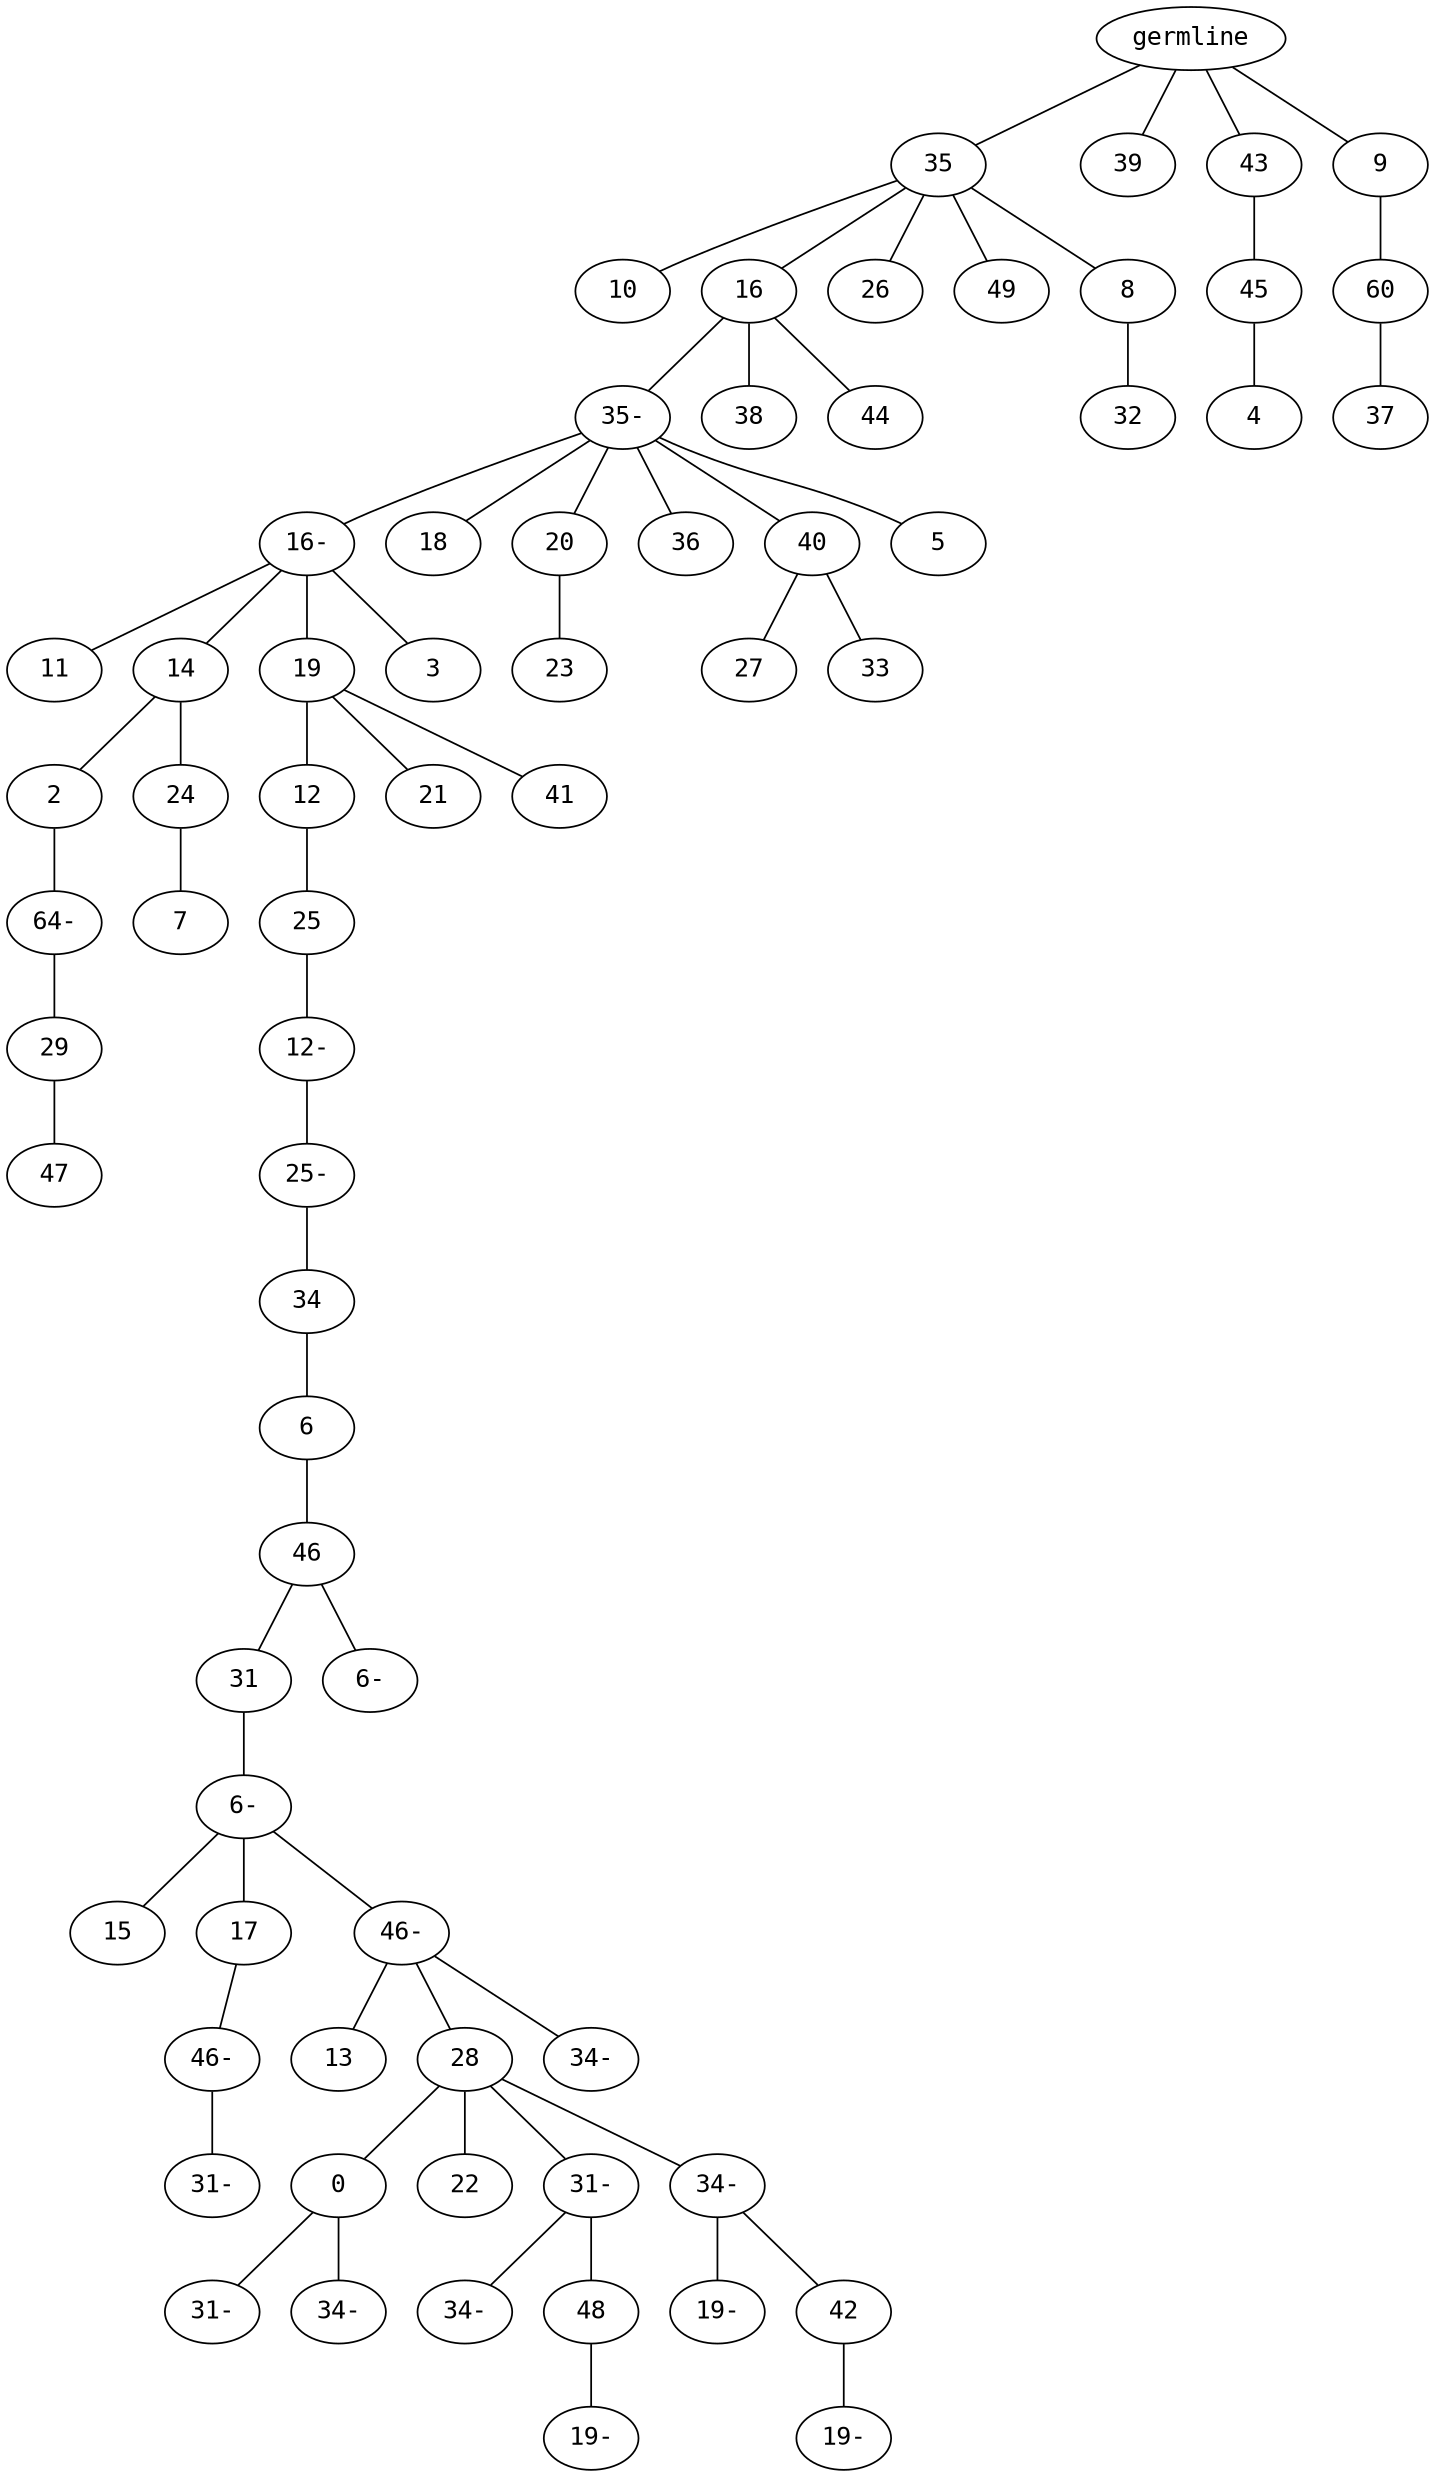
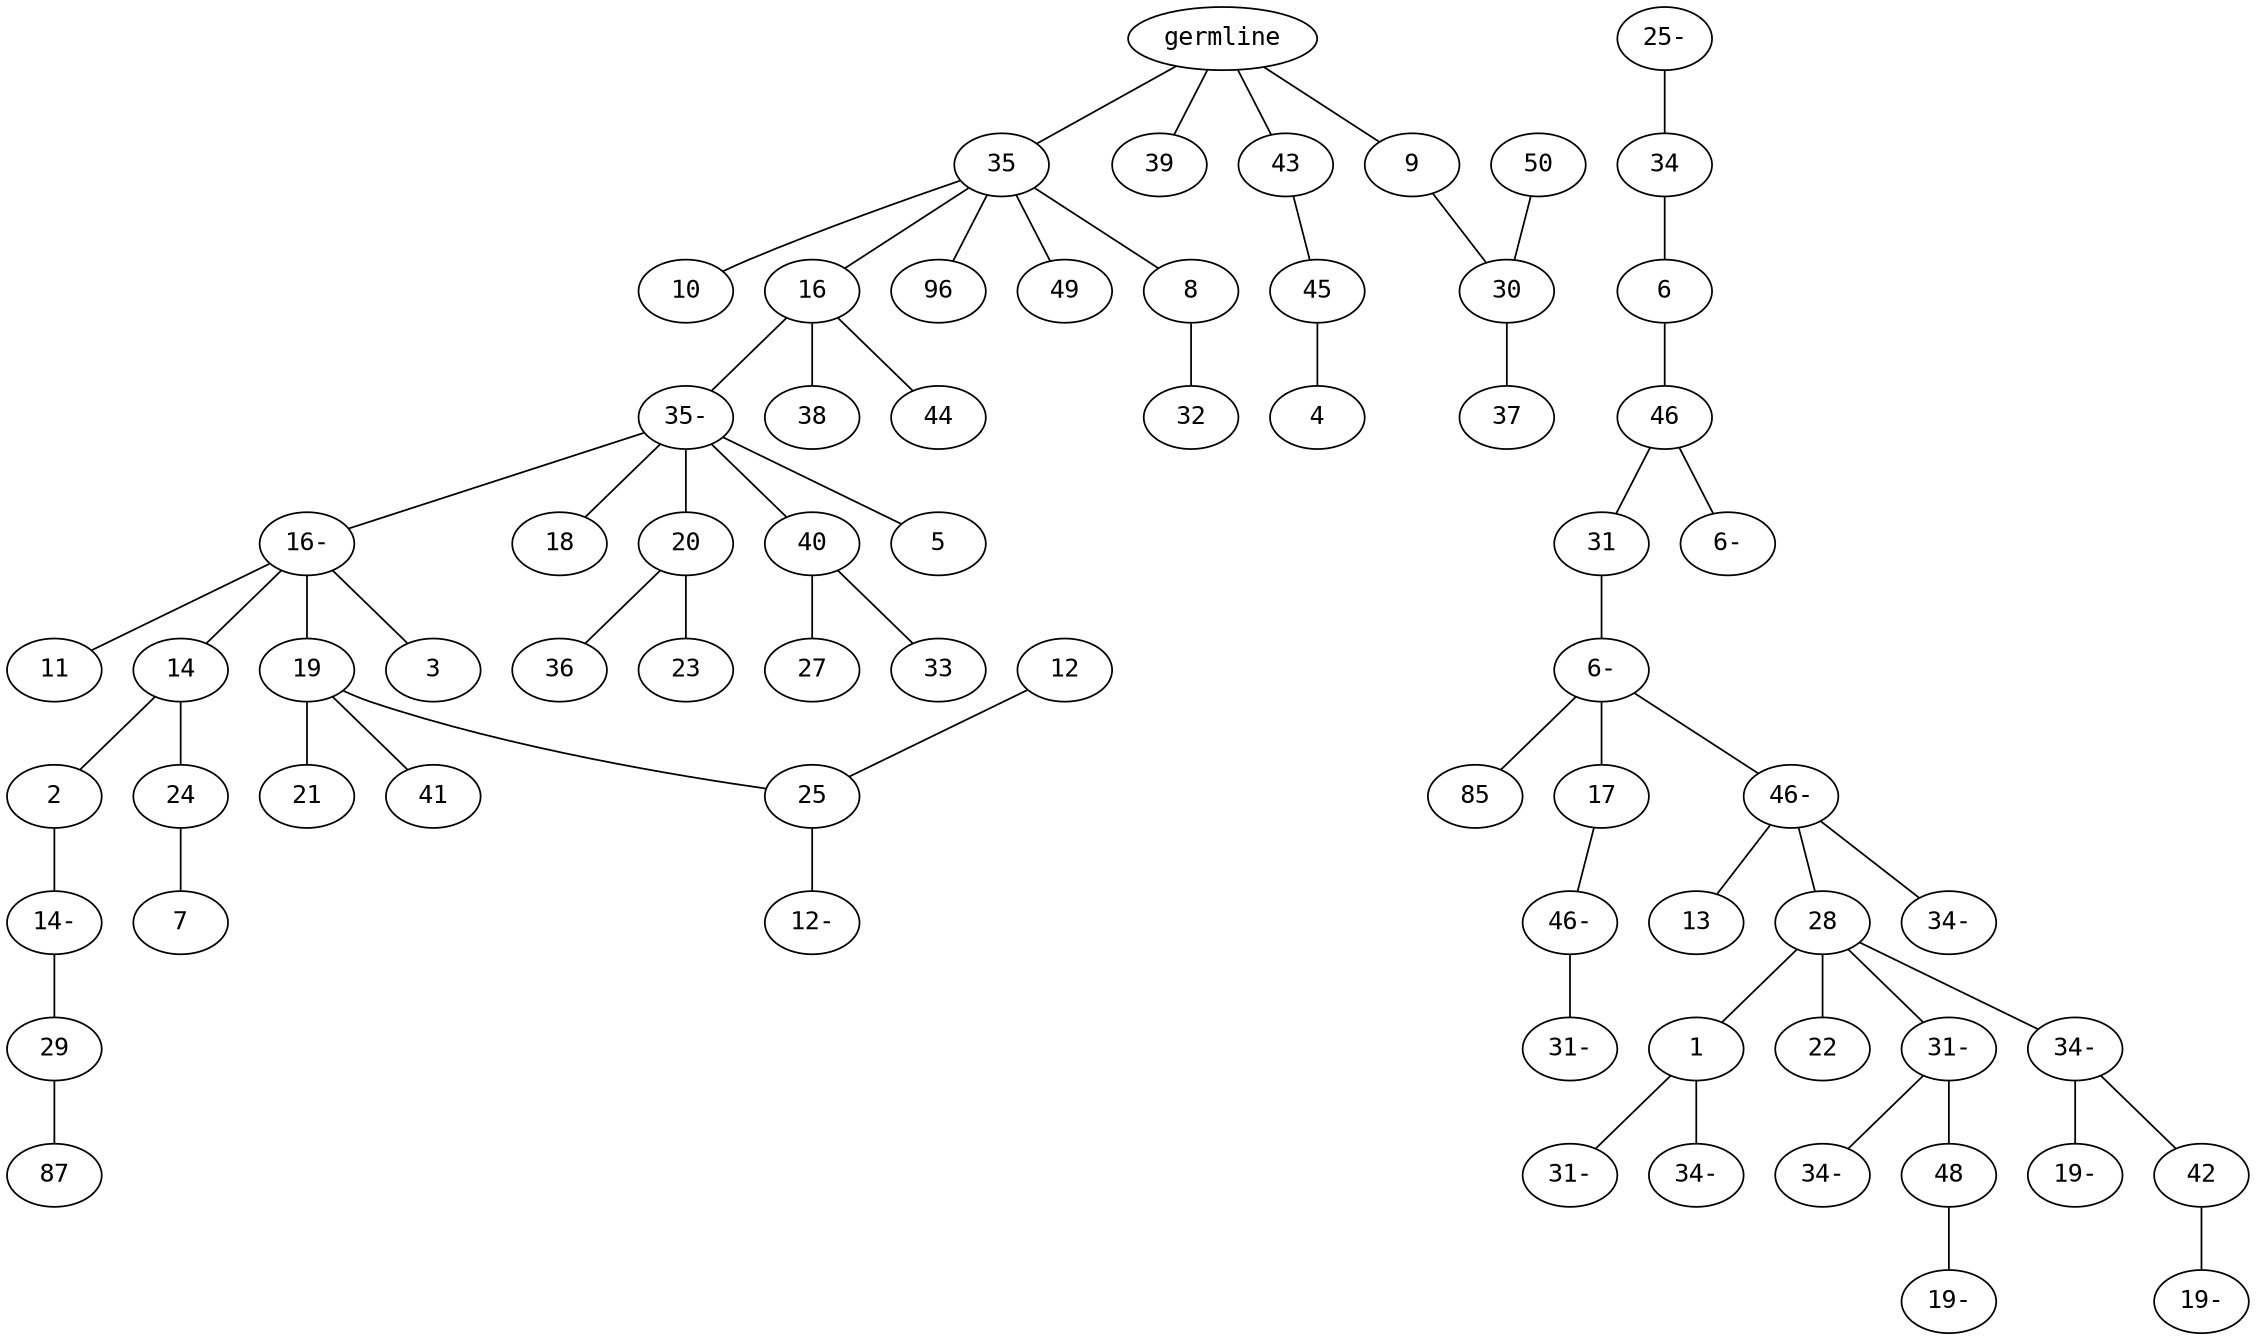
node "50": added
node "26": label "26" -> "96"
node "60": label "60" -> "30"
edge "35-" -- "36": now "20" -- "36"
edge "19" -- "12": now "19" -- "25"
node "64-": label "64-" -> "14-"
edge "12-" -- "25-": removed
node "47": label "47" -> "87"
node "15": label "15" -> "85"
node "0": label "0" -> "1"
